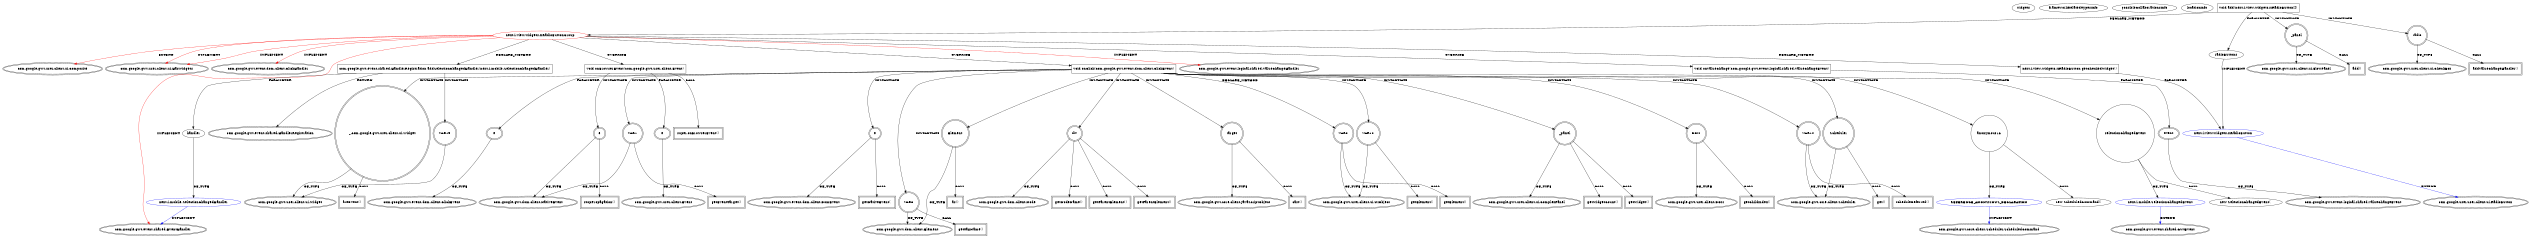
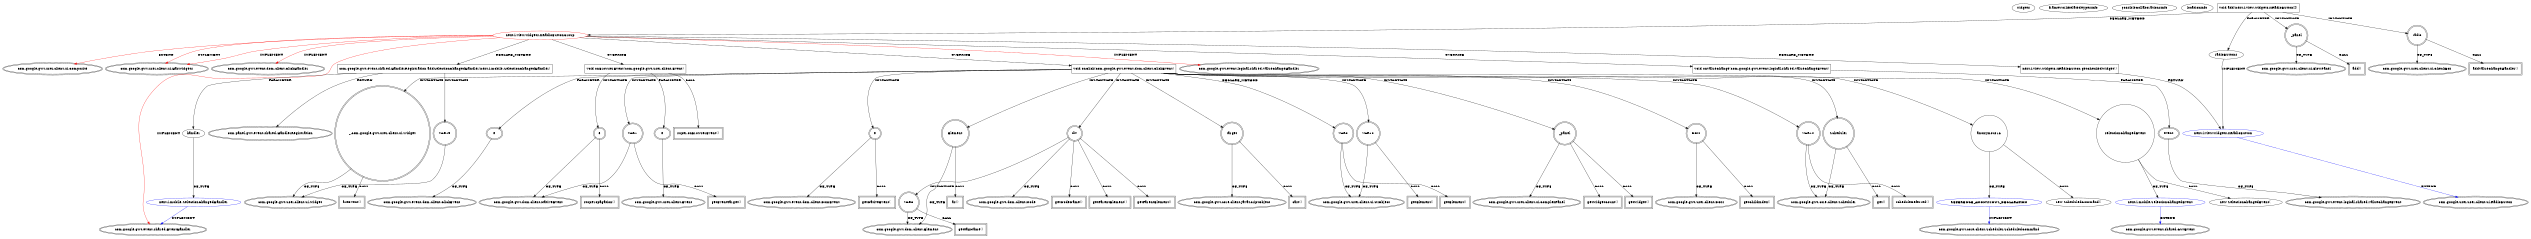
edge "void onClick(com.google.gwt.event.dom.client.ClickEvent)" -> "VAR3": now "div" -> "VAR3"
edge "next.i.view.widgets.XRadioButton getCheckedWidget()" -> "next.i.view.widgets.XRadioButton": label "PARAMETER" -> "RETURN"
node "com.google.gwt.event.shared.HandlerRegistration": label "com.google.gwt.event.shared.HandlerRegistration" -> "com.panel.gwt.event.shared.HandlerRegistration"
